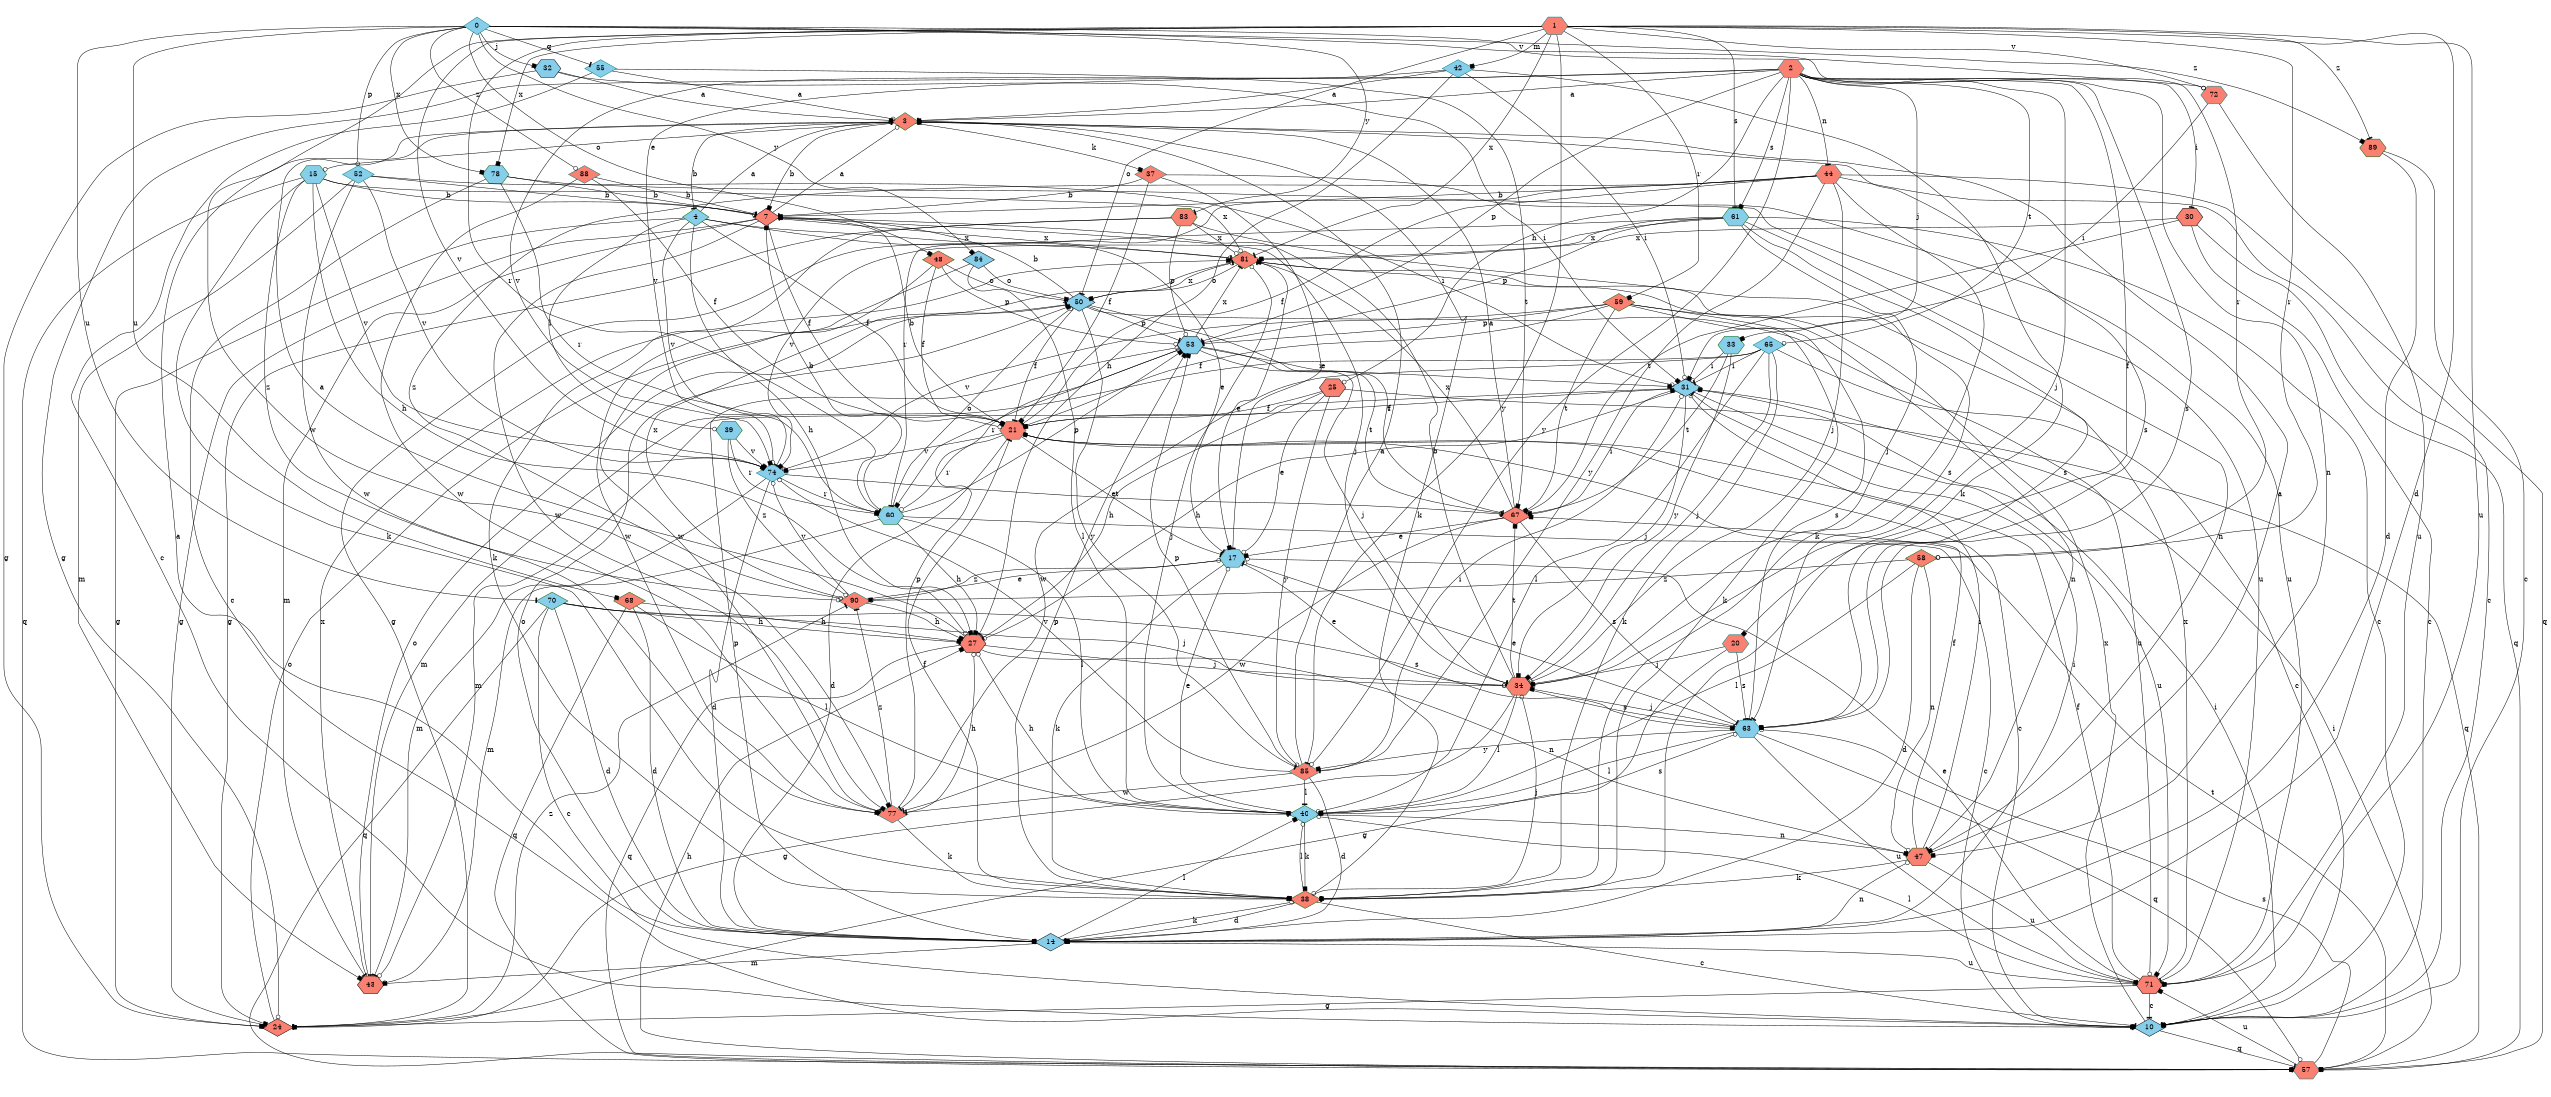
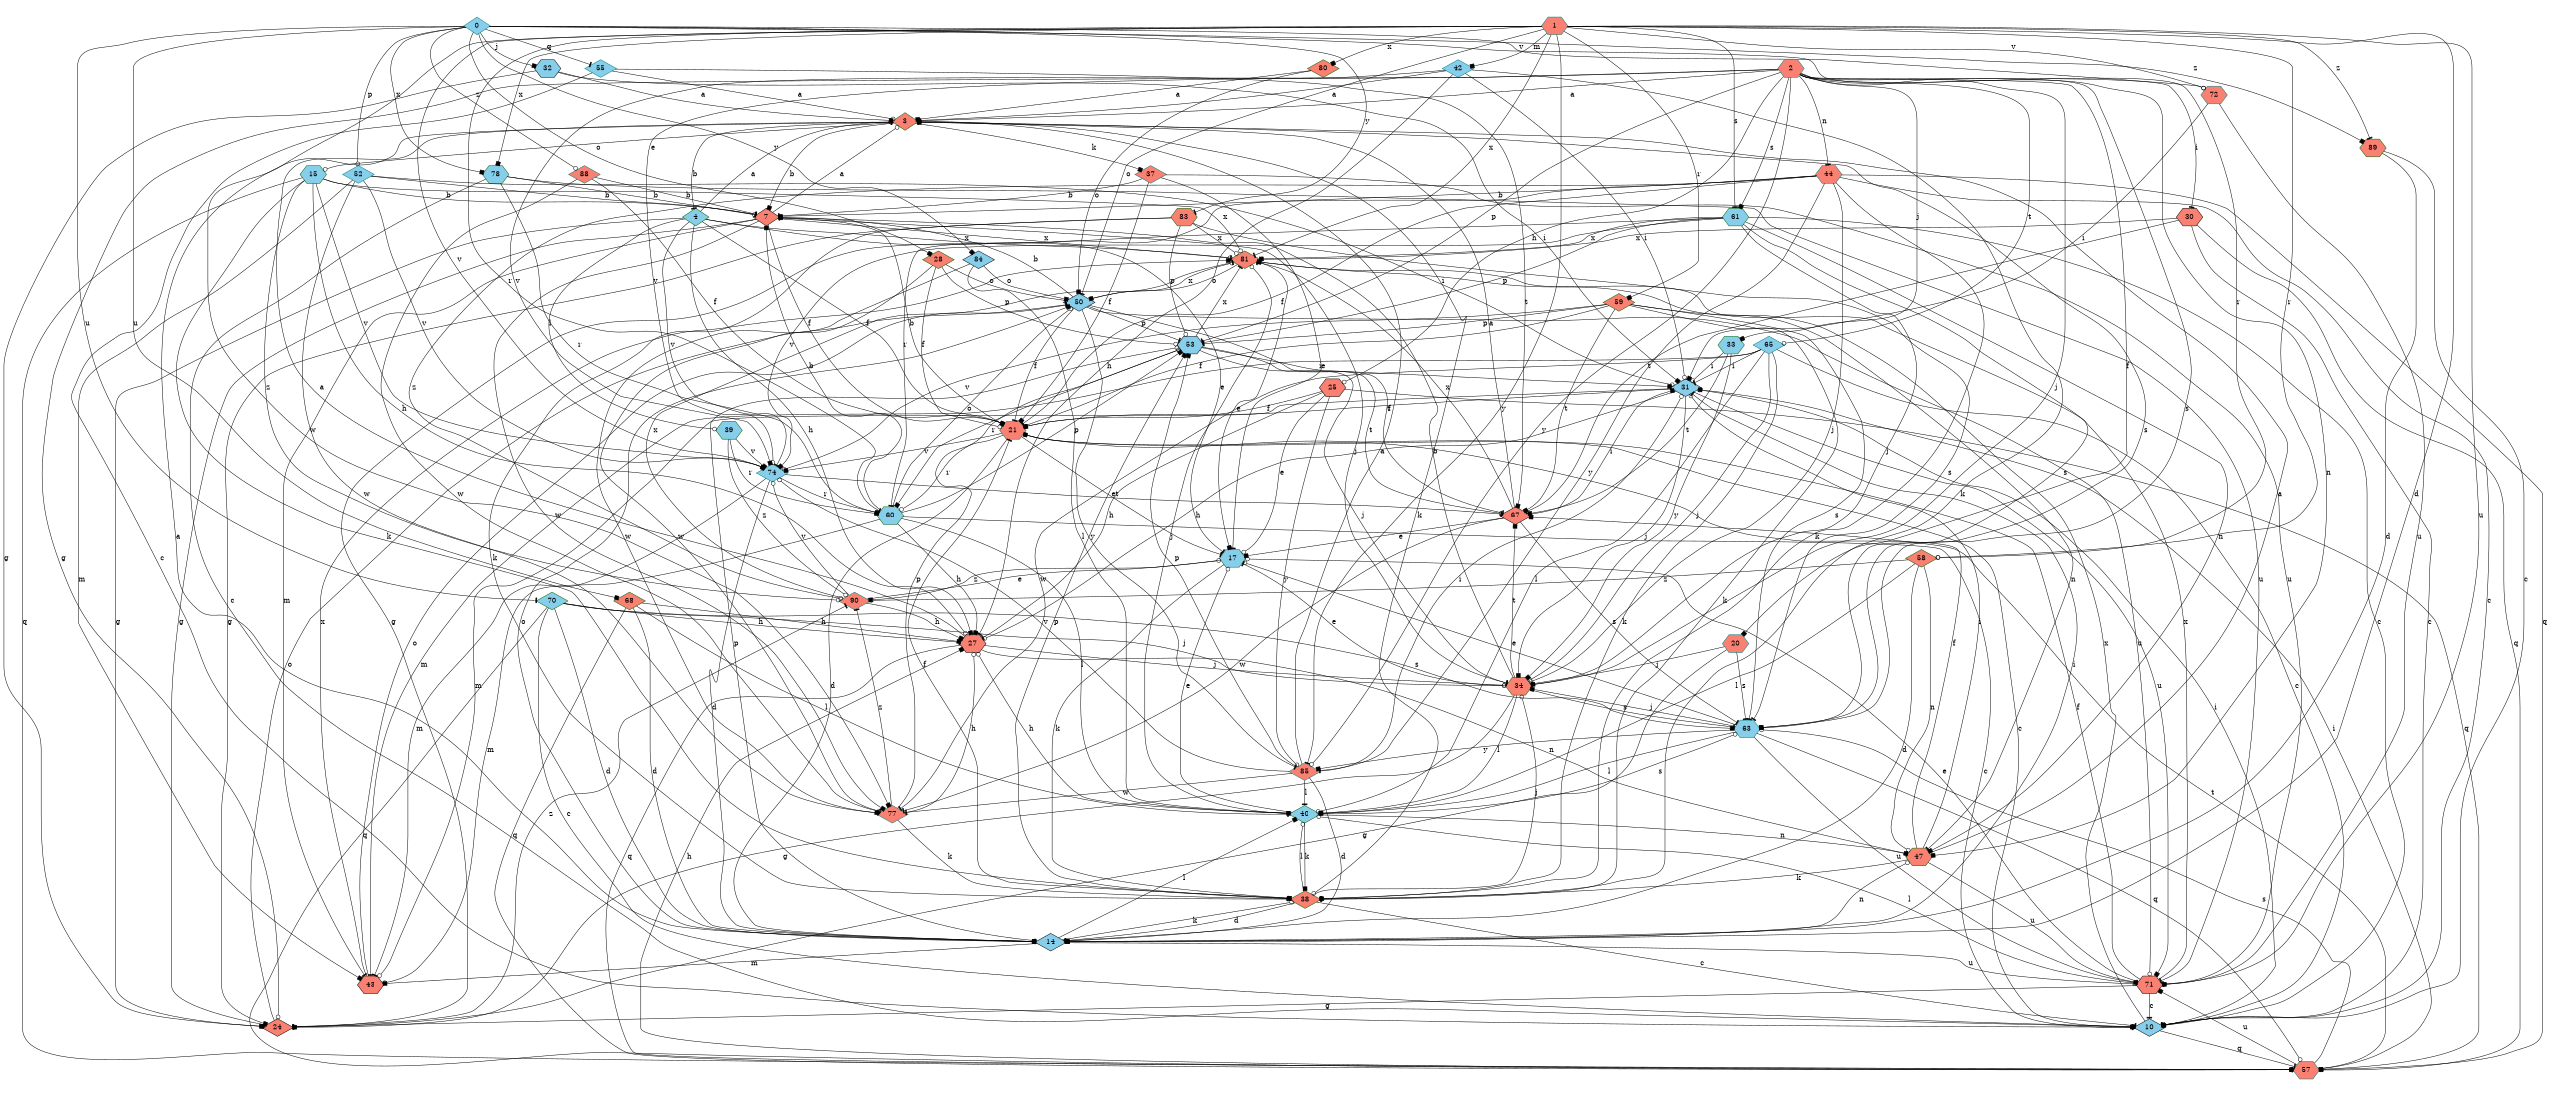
node "80": added
node "48": label "48" -> "28"
